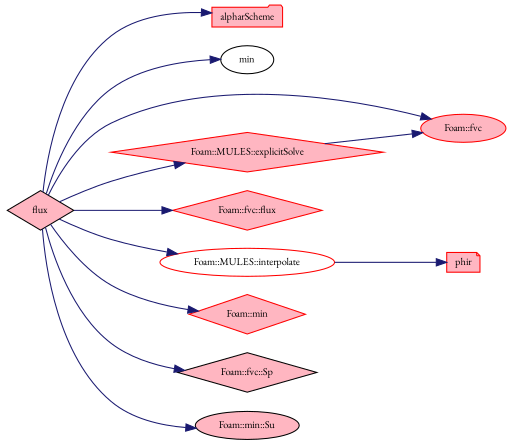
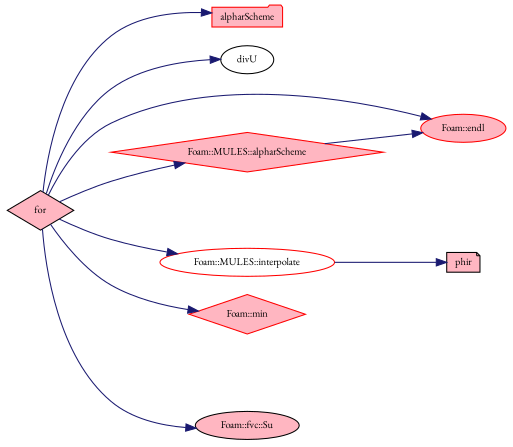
node "min": label "min" -> "divU"
node "Foam::fvc": label "Foam::fvc" -> "Foam::endl"
node "Foam::MULES::explicitSolve": label "Foam::MULES::explicitSolve" -> "Foam::MULES::alpharScheme"
node "flux": label "flux" -> "for"
node "Foam::fvc::flux": removed
node "phir": color red -> black
node "Foam::fvc::Sp": removed
node "Foam::min::Su": label "Foam::min::Su" -> "Foam::fvc::Su"
